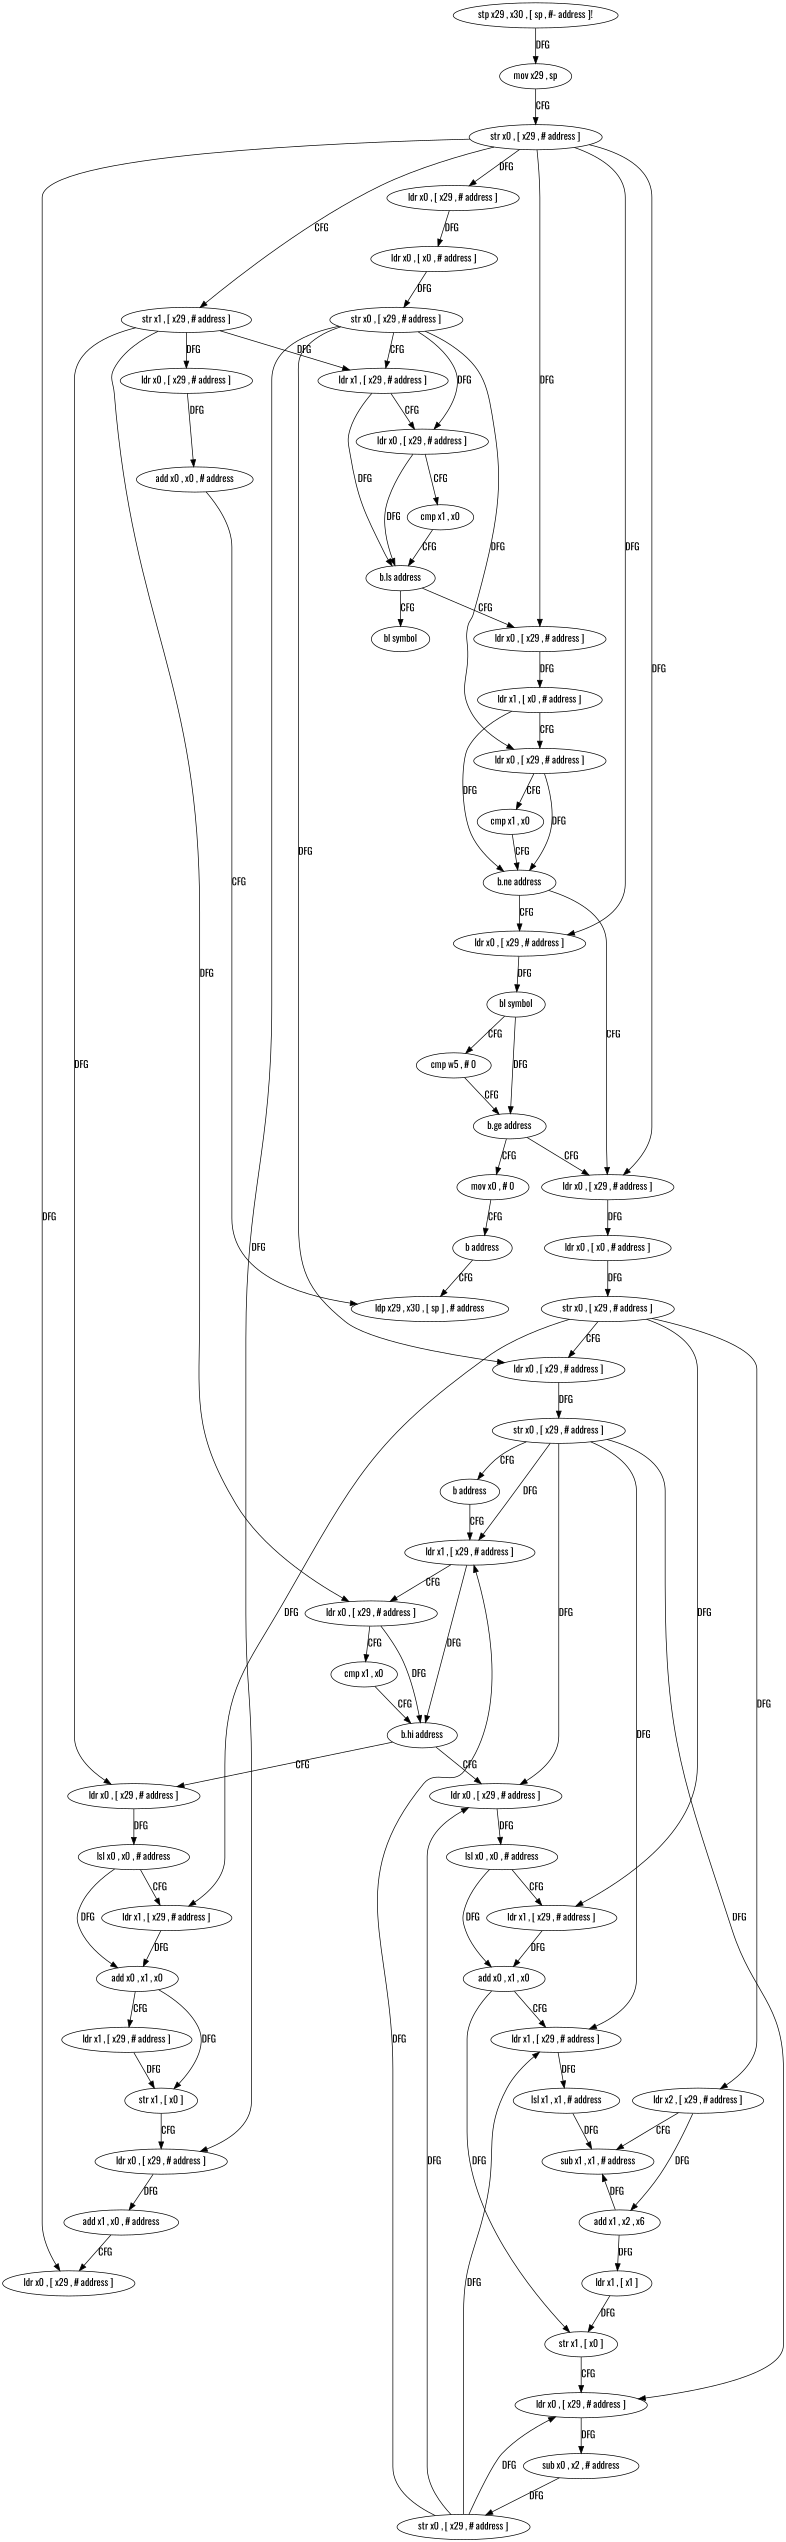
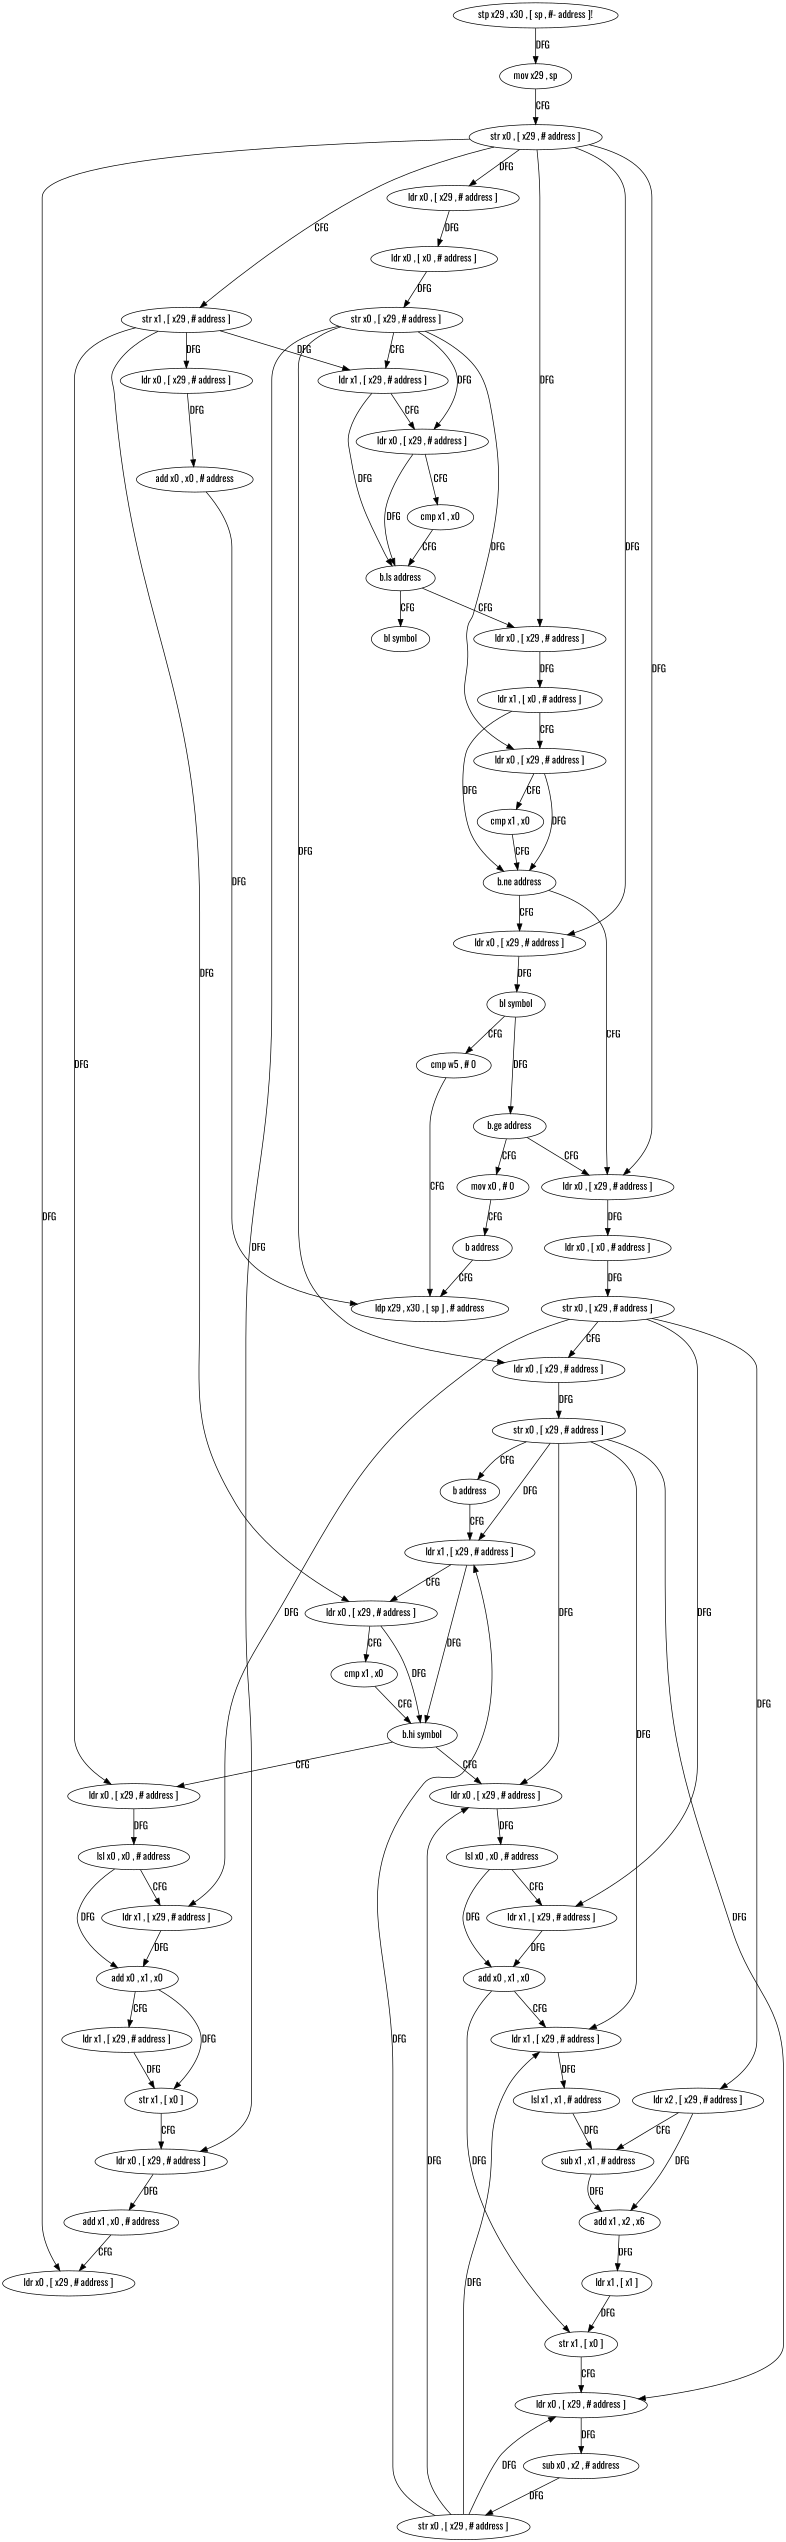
edge "add x0 , x0 , # address" -> "ldp x29 , x30 , [ sp ] , # address": label "CFG" -> "DFG"
edge "cmp w5 , # 0" -> "b.ge address": now "cmp w5 , # 0" -> "ldp x29 , x30 , [ sp ] , # address"
node "b.hi address": label "b.hi address" -> "b.hi symbol"
edge "add x1 , x2 , x6" -> "sub x1 , x1 , # address": reversed
